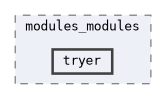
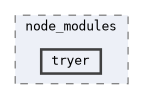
cluster "modules_modules": label "modules_modules" -> "node_modules"
